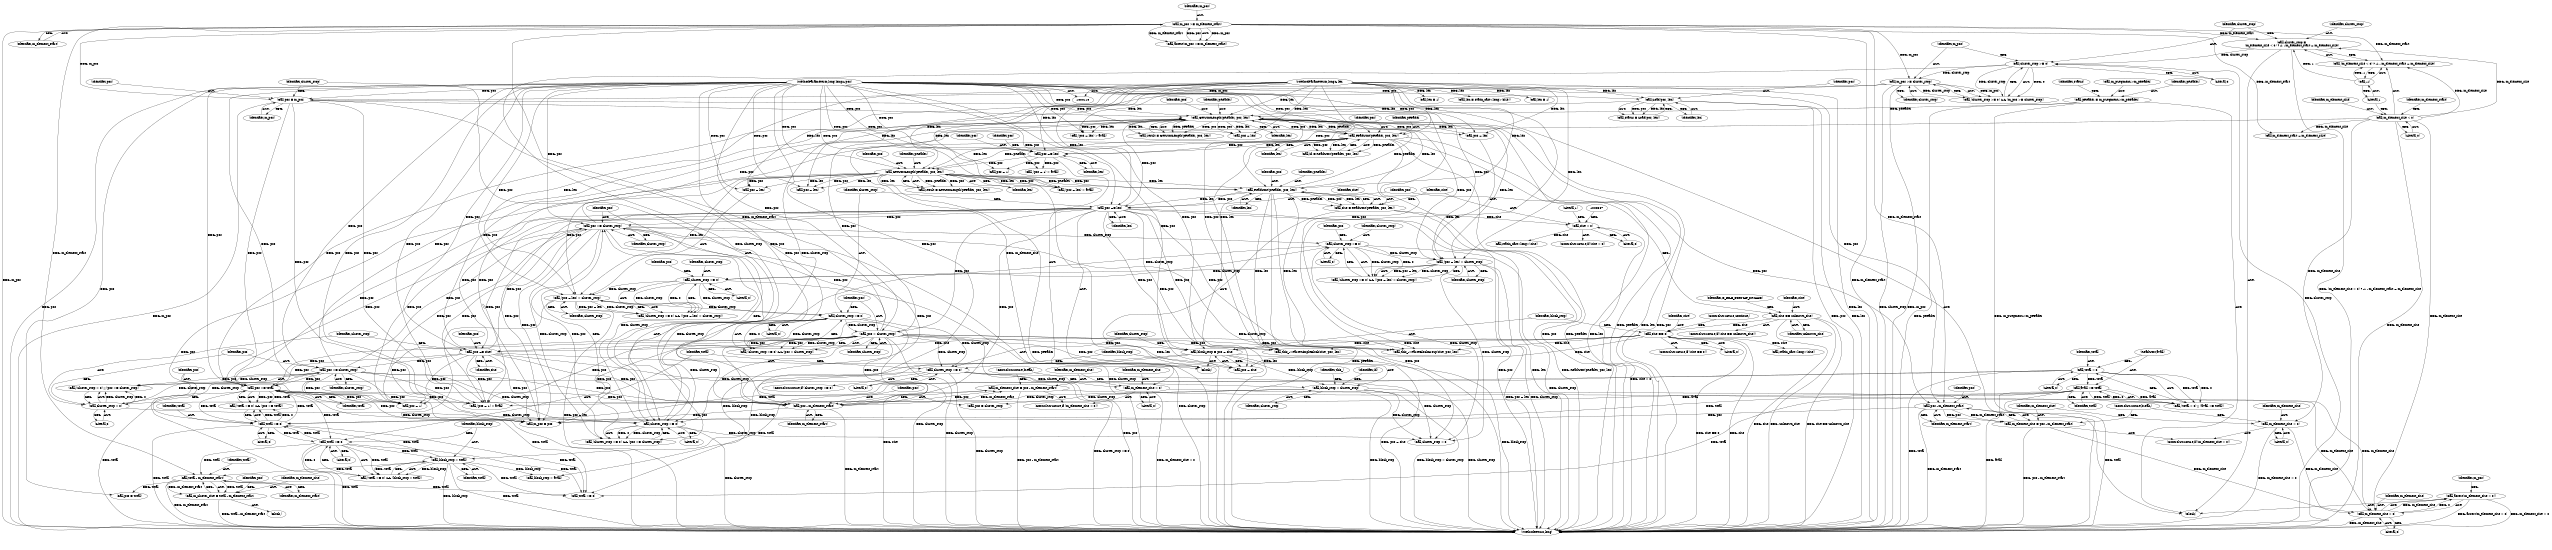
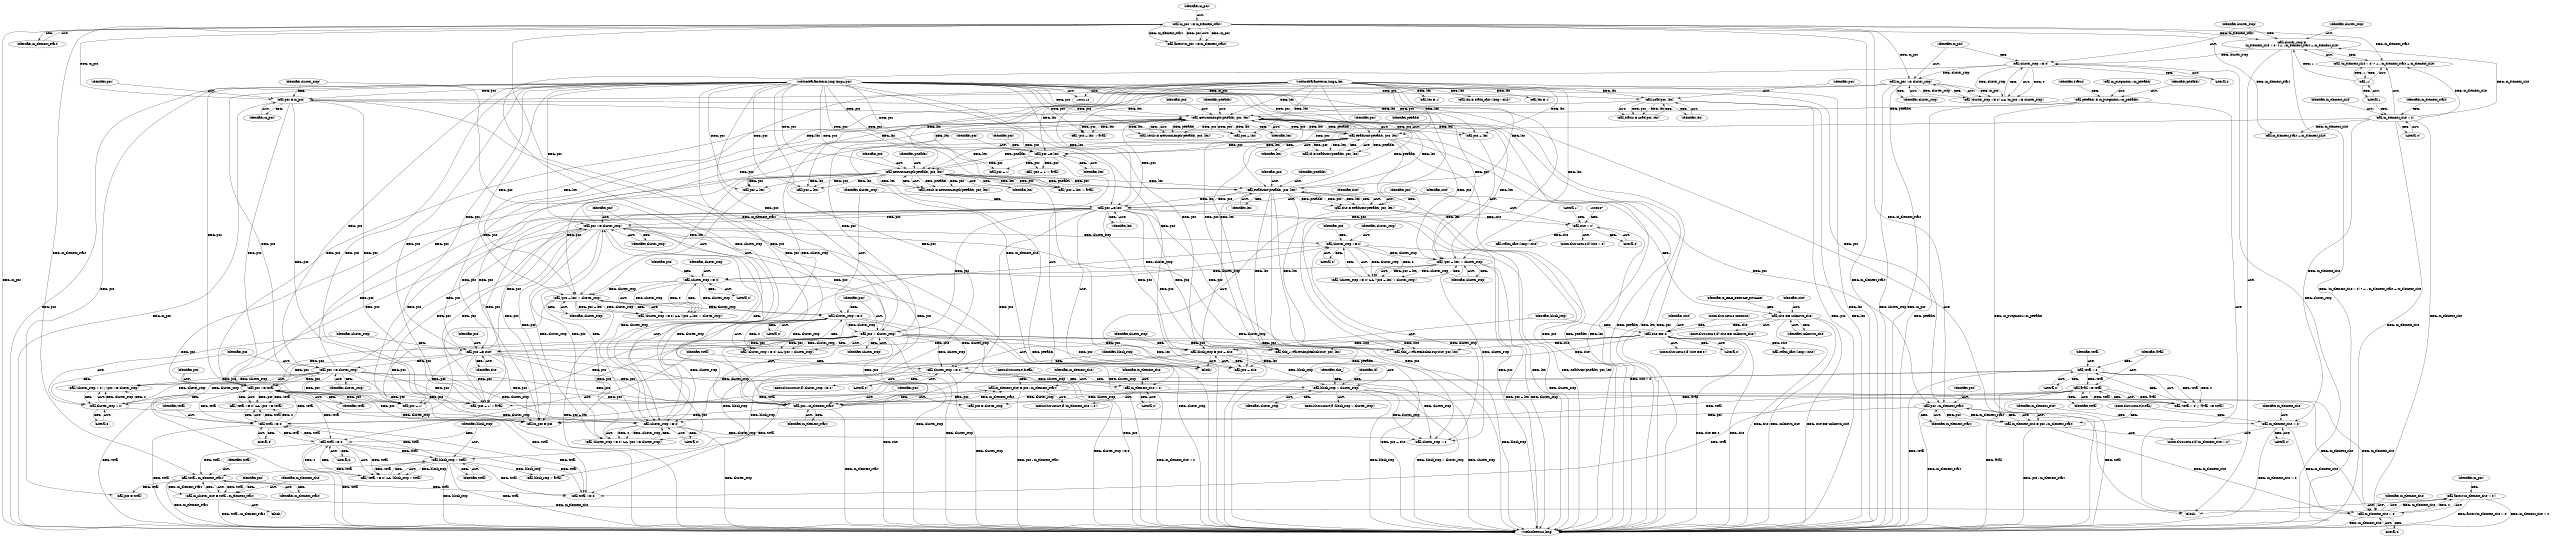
node "(ReadUInt,avail)": label "(ReadUInt,avail)" -> "(Identifier,avail)"
edge "(Call,(total < 0) || (avail <= total))" -> "(Call,avail <= total)": label "DDG: 0" -> "CFG: "
node "(ControlStructure,if (block_stop > cluster_stop))": added
edge "(Call,m_cluster_size = total - m_element_start)" -> "(Call,m_element_size > 0)": added, label "DDG: m_element_size"
